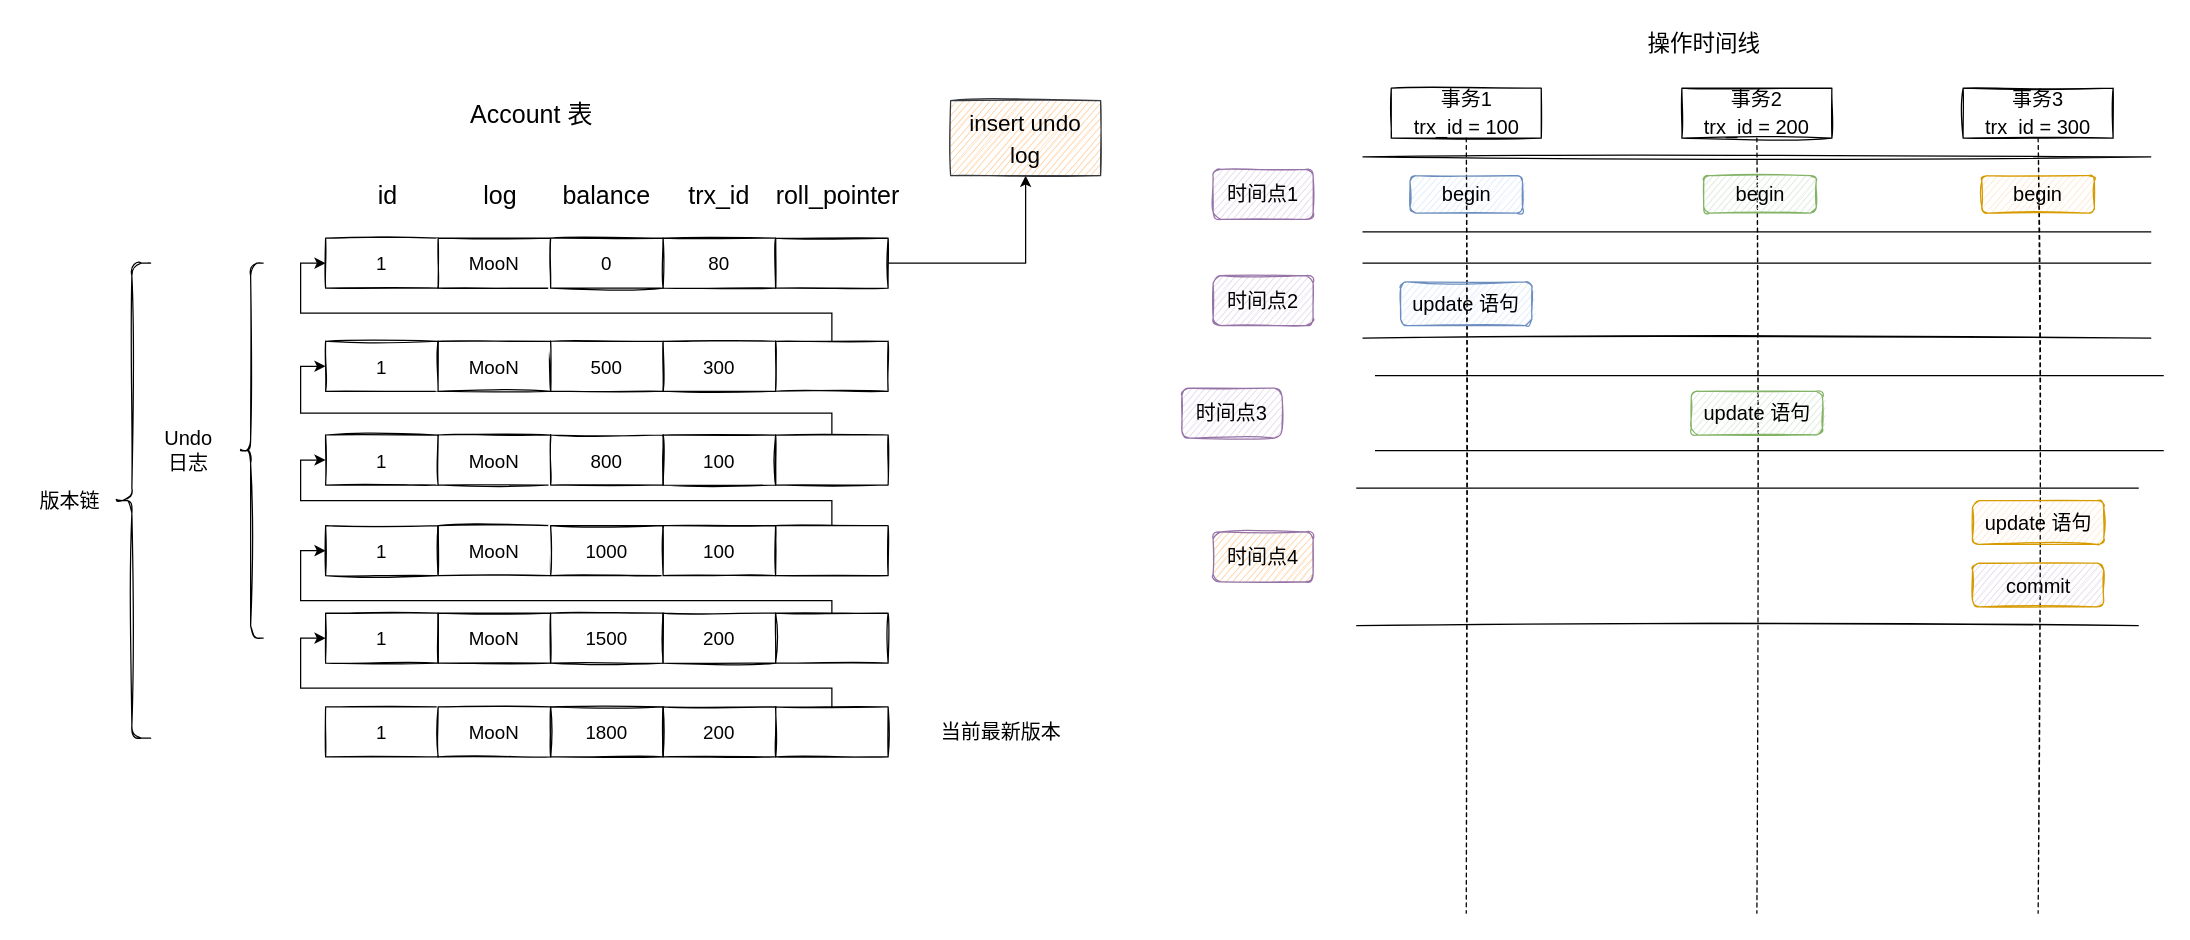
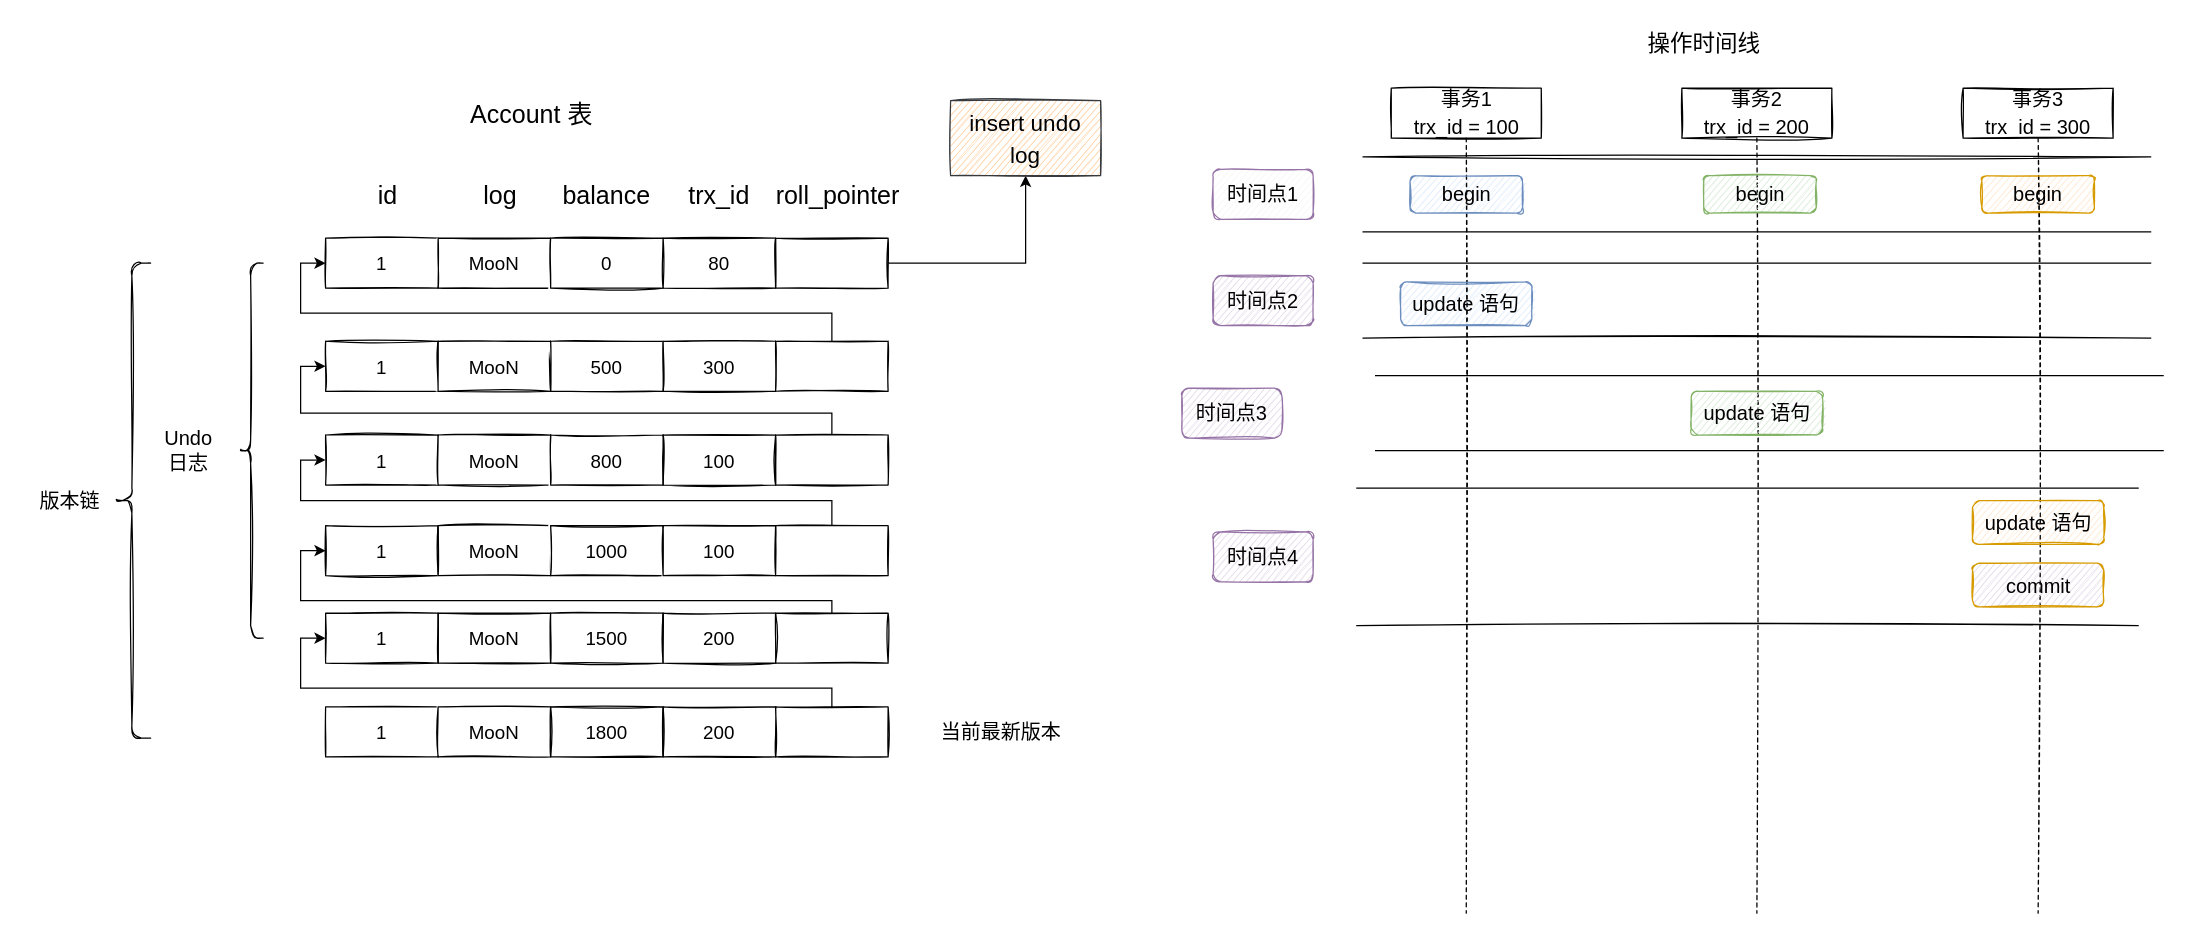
node "时间点1": fillcolor #e1d5e7 -> #f5f5f5
node "时间点4": fillcolor #ffcc99 -> #e1d5e7
